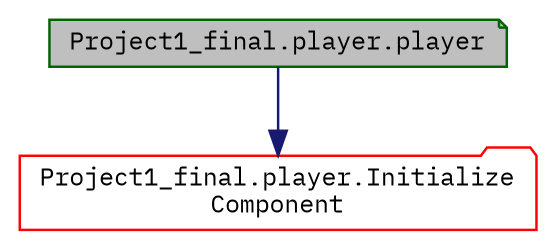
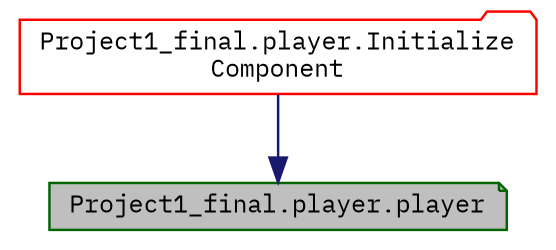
edge "Project1_final.player.player" -> "Project1_final.player.Initialize Component": reversed
